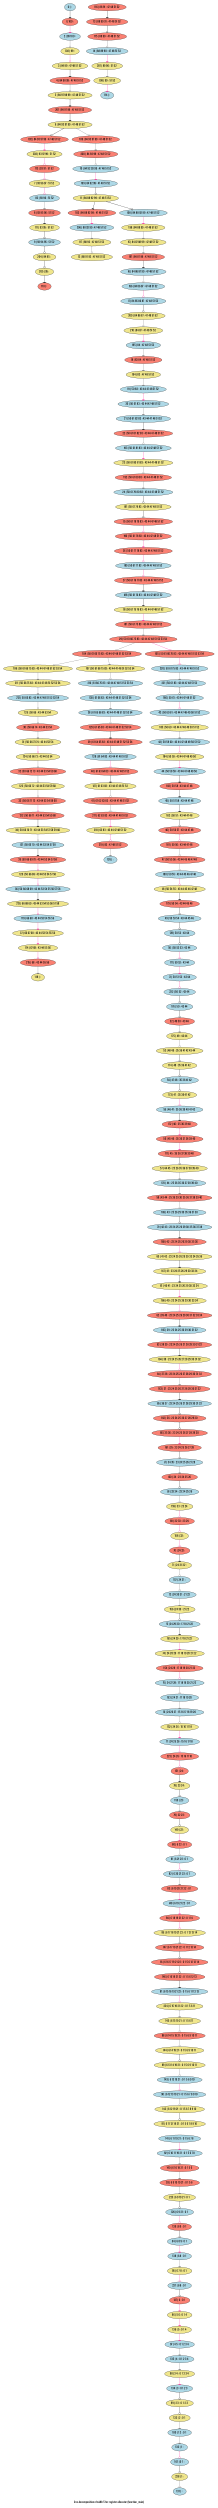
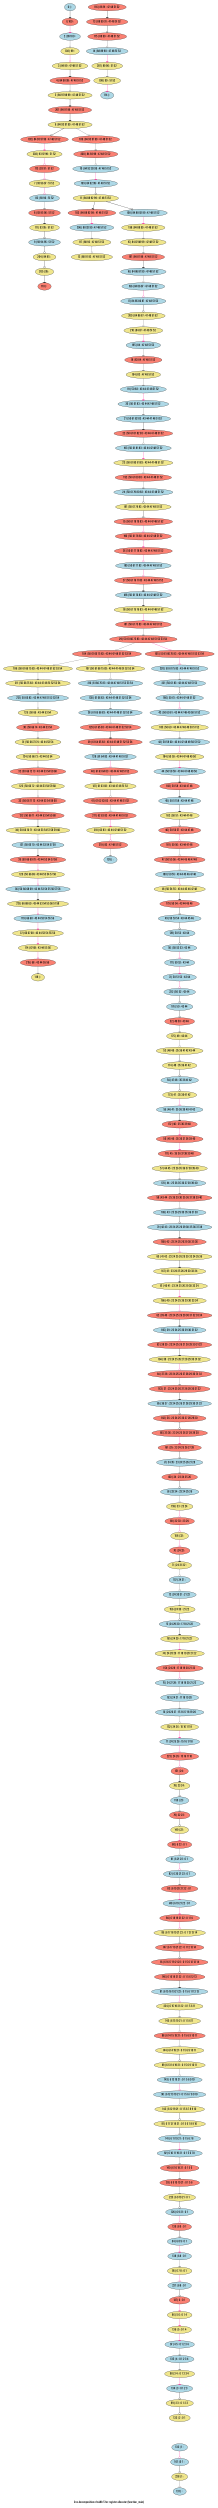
edge "91 | 6 11 12 19 21 : 0 1 5 6 7 8 9 10" -> "141 | 6 11 19 21 : 0 1 5 6 7 8": added
node "100 | 1 2 : 0 1": removed
